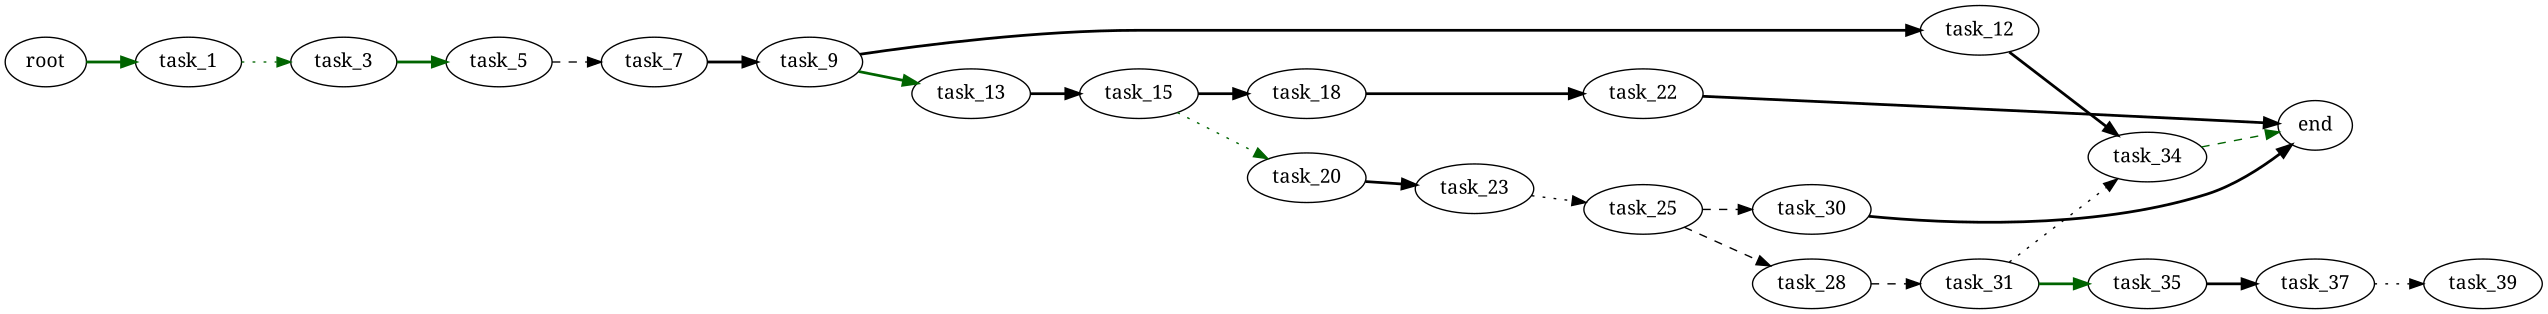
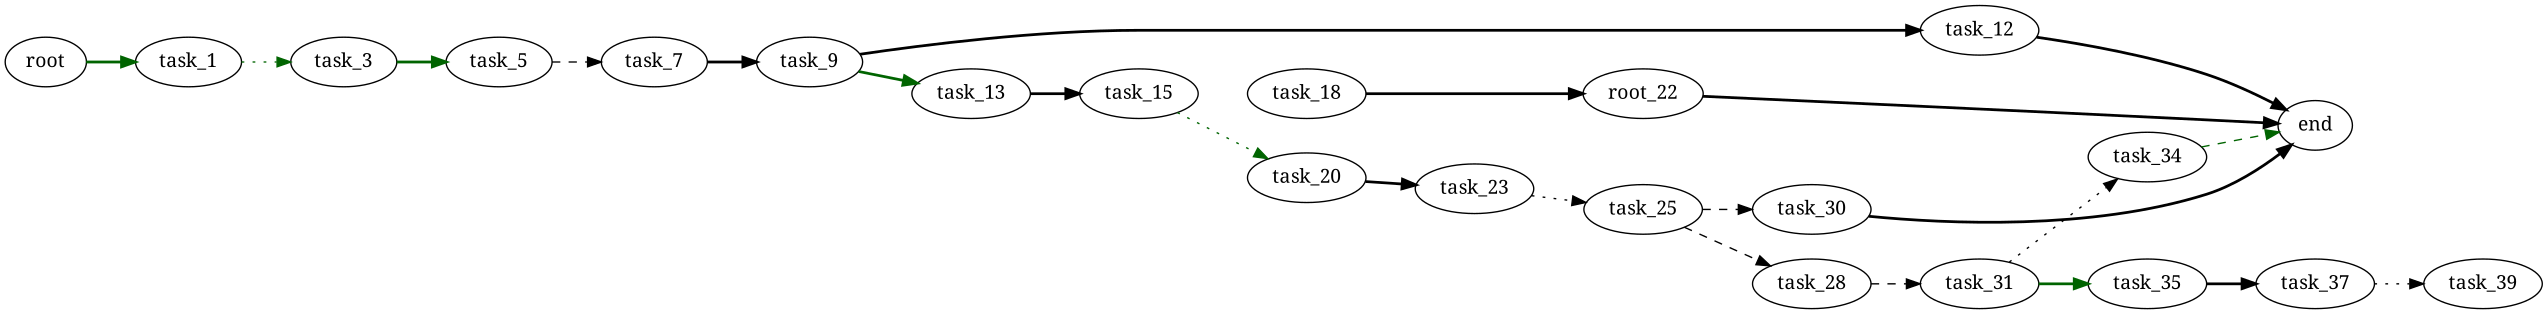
edge "task_12" -> "task_34": now "task_12" -> "end"
edge "task_15" -> "task_18": removed
node "task_22": label "task_22" -> "root_22"
